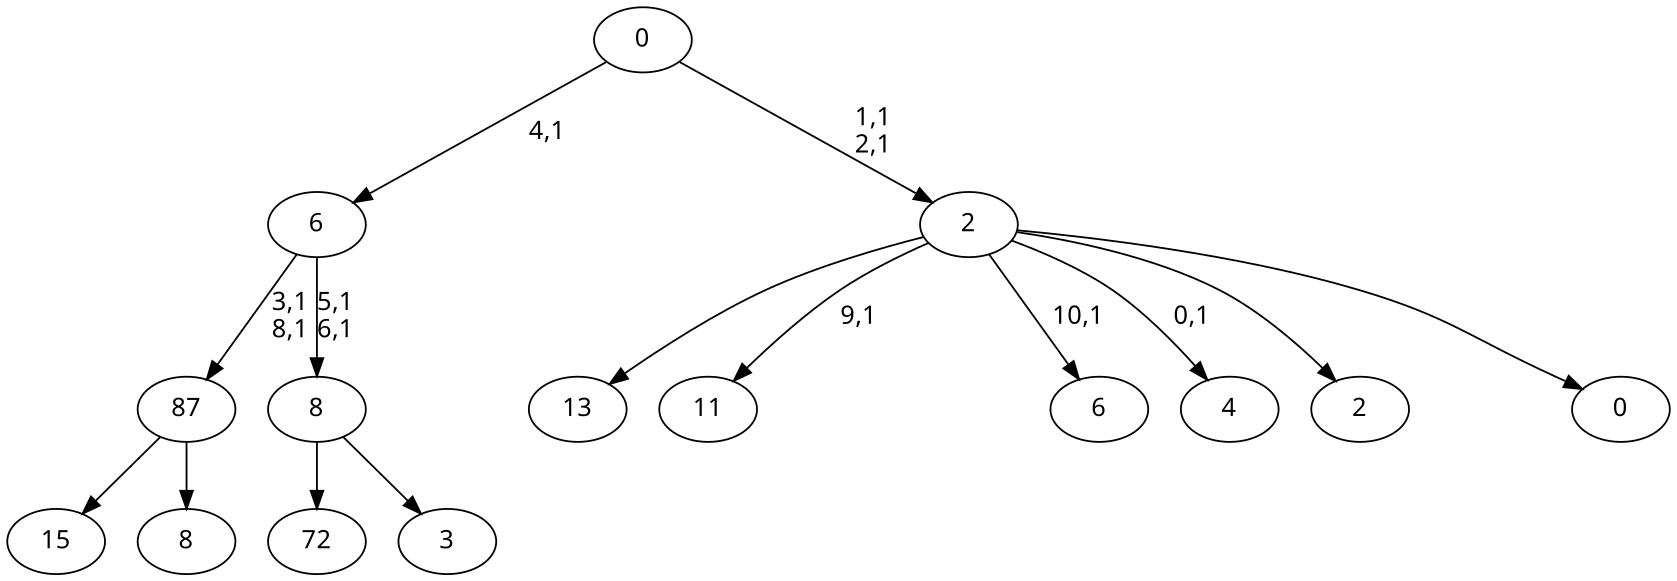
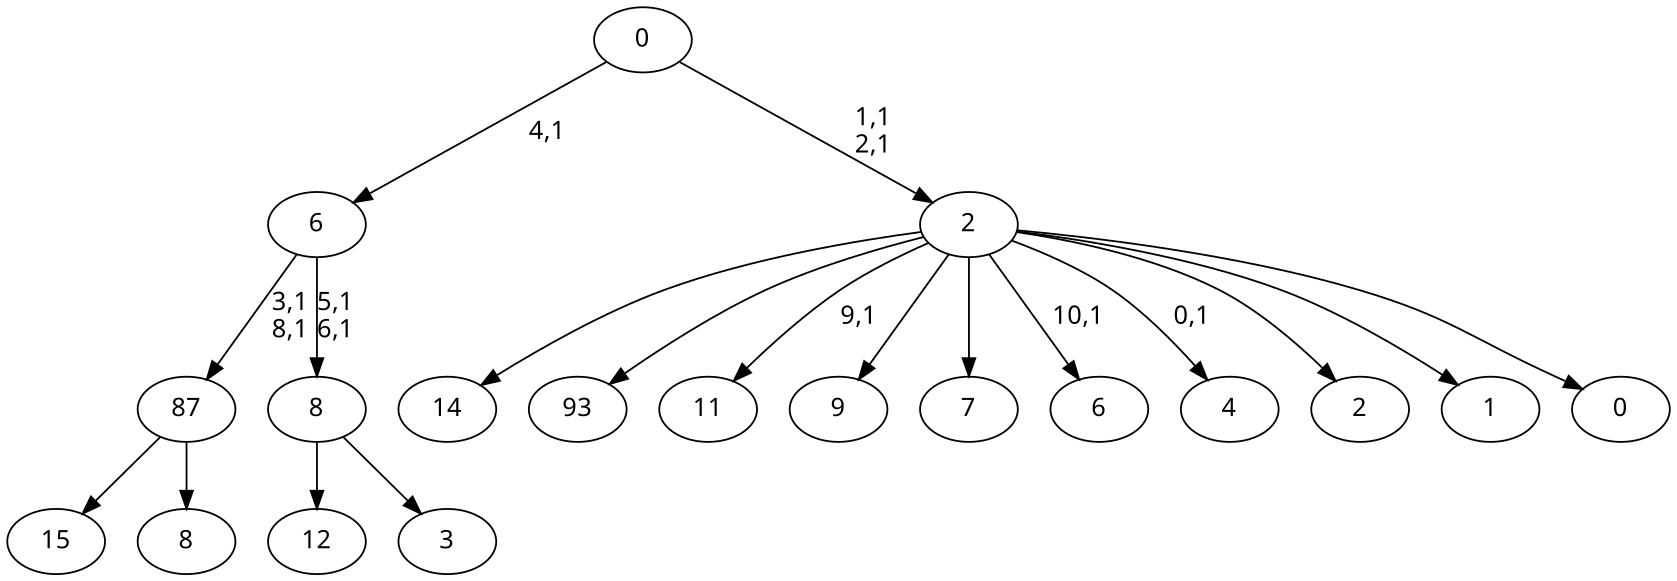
node "14": added
node "13": label "13" -> "93"
node "9": added
node "7": added
node "1": added
node "72": label "72" -> "12"
